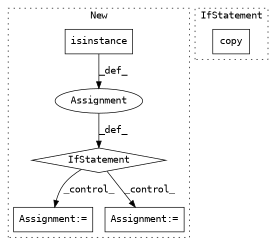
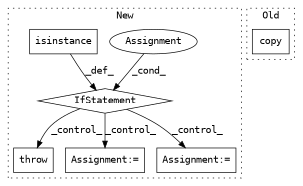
cluster "IfStatement": label "IfStatement" -> "Old"
edge "isinstance" -> "Assignment": now "isinstance" -> "IfStatement"
edge "Assignment" -> "IfStatement": label "_def_" -> "_cond_"
node "throw": added
